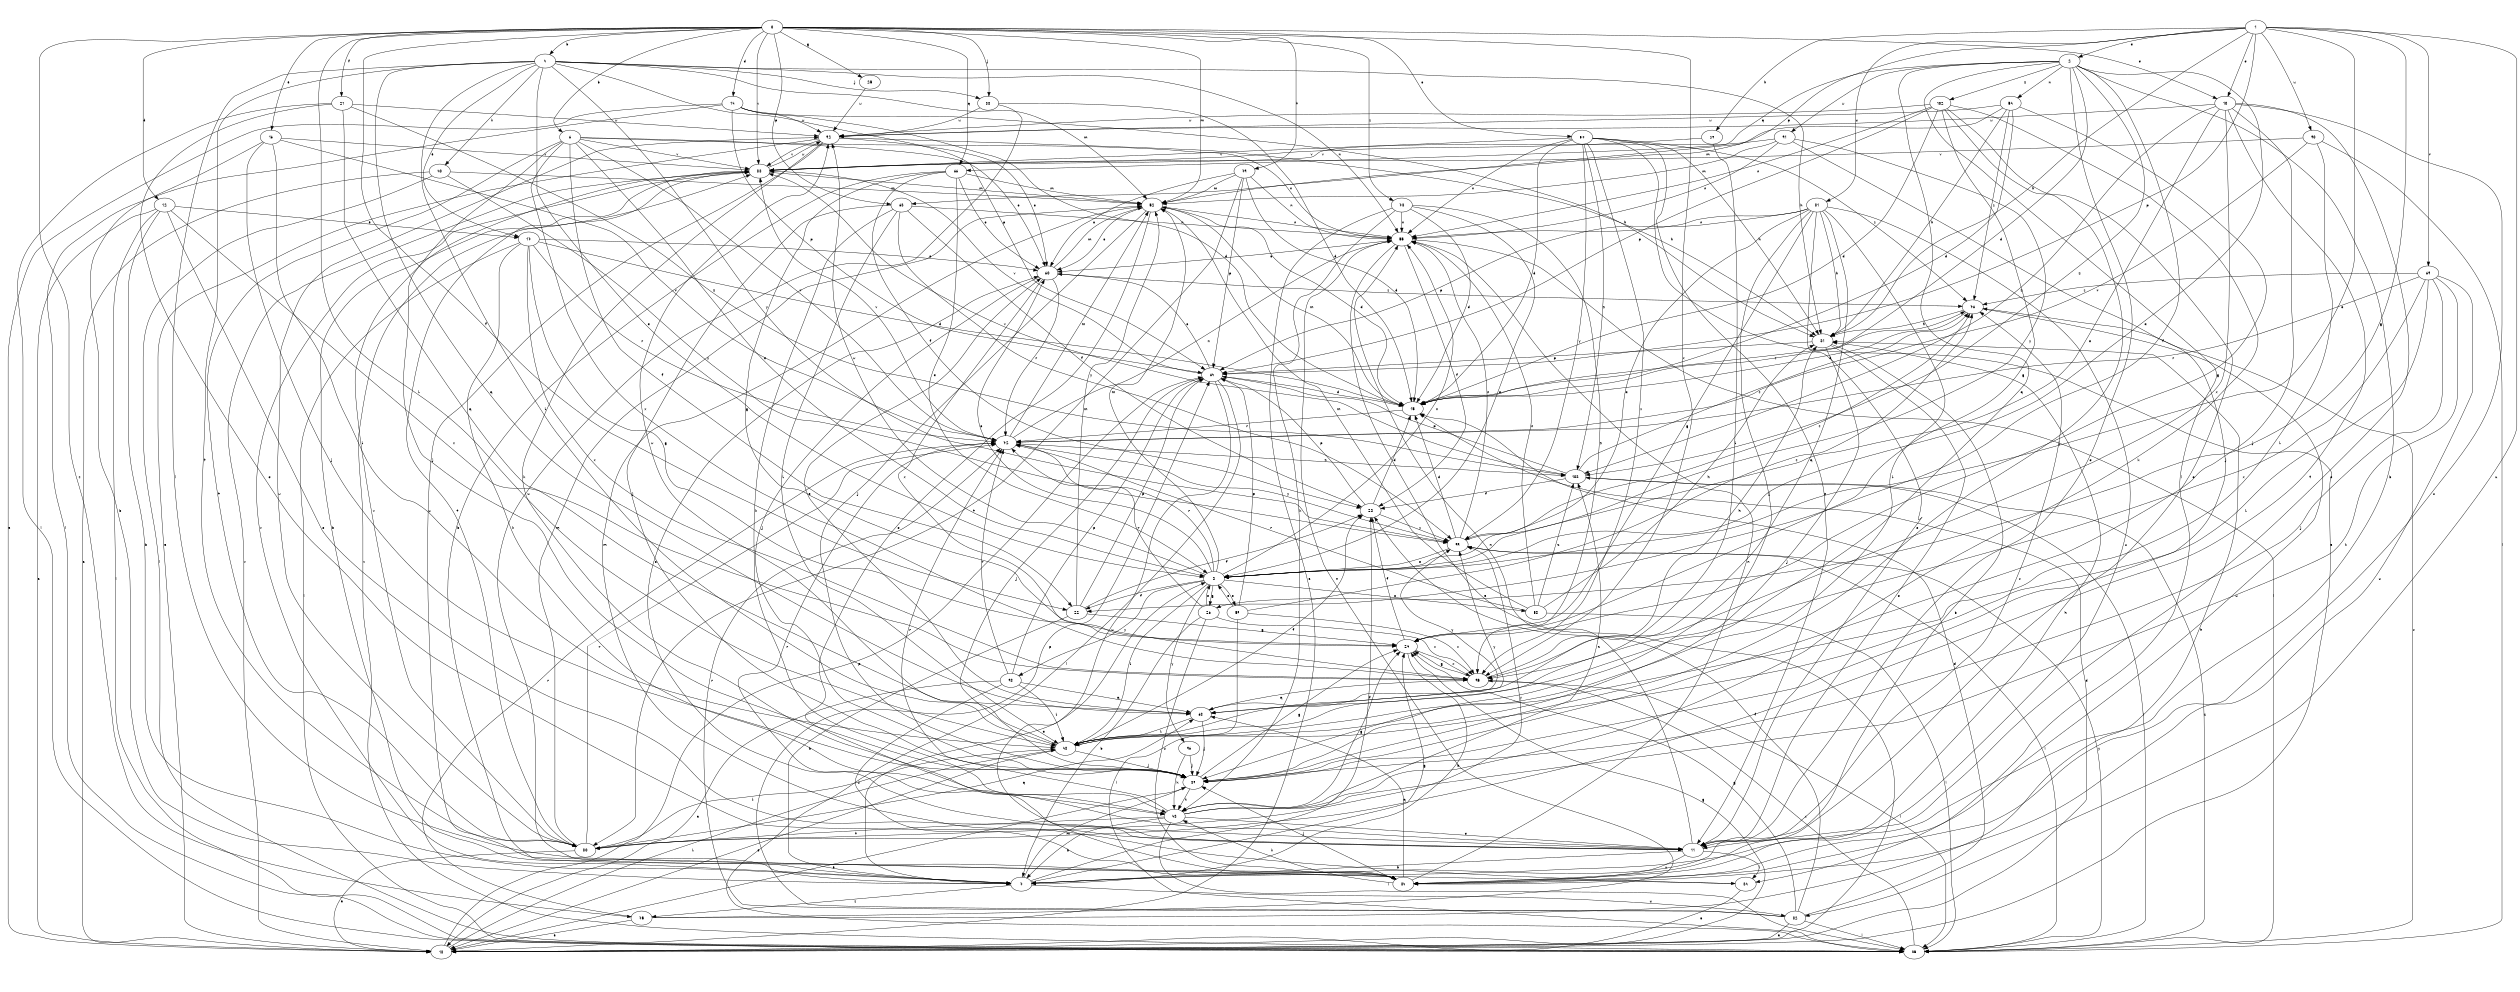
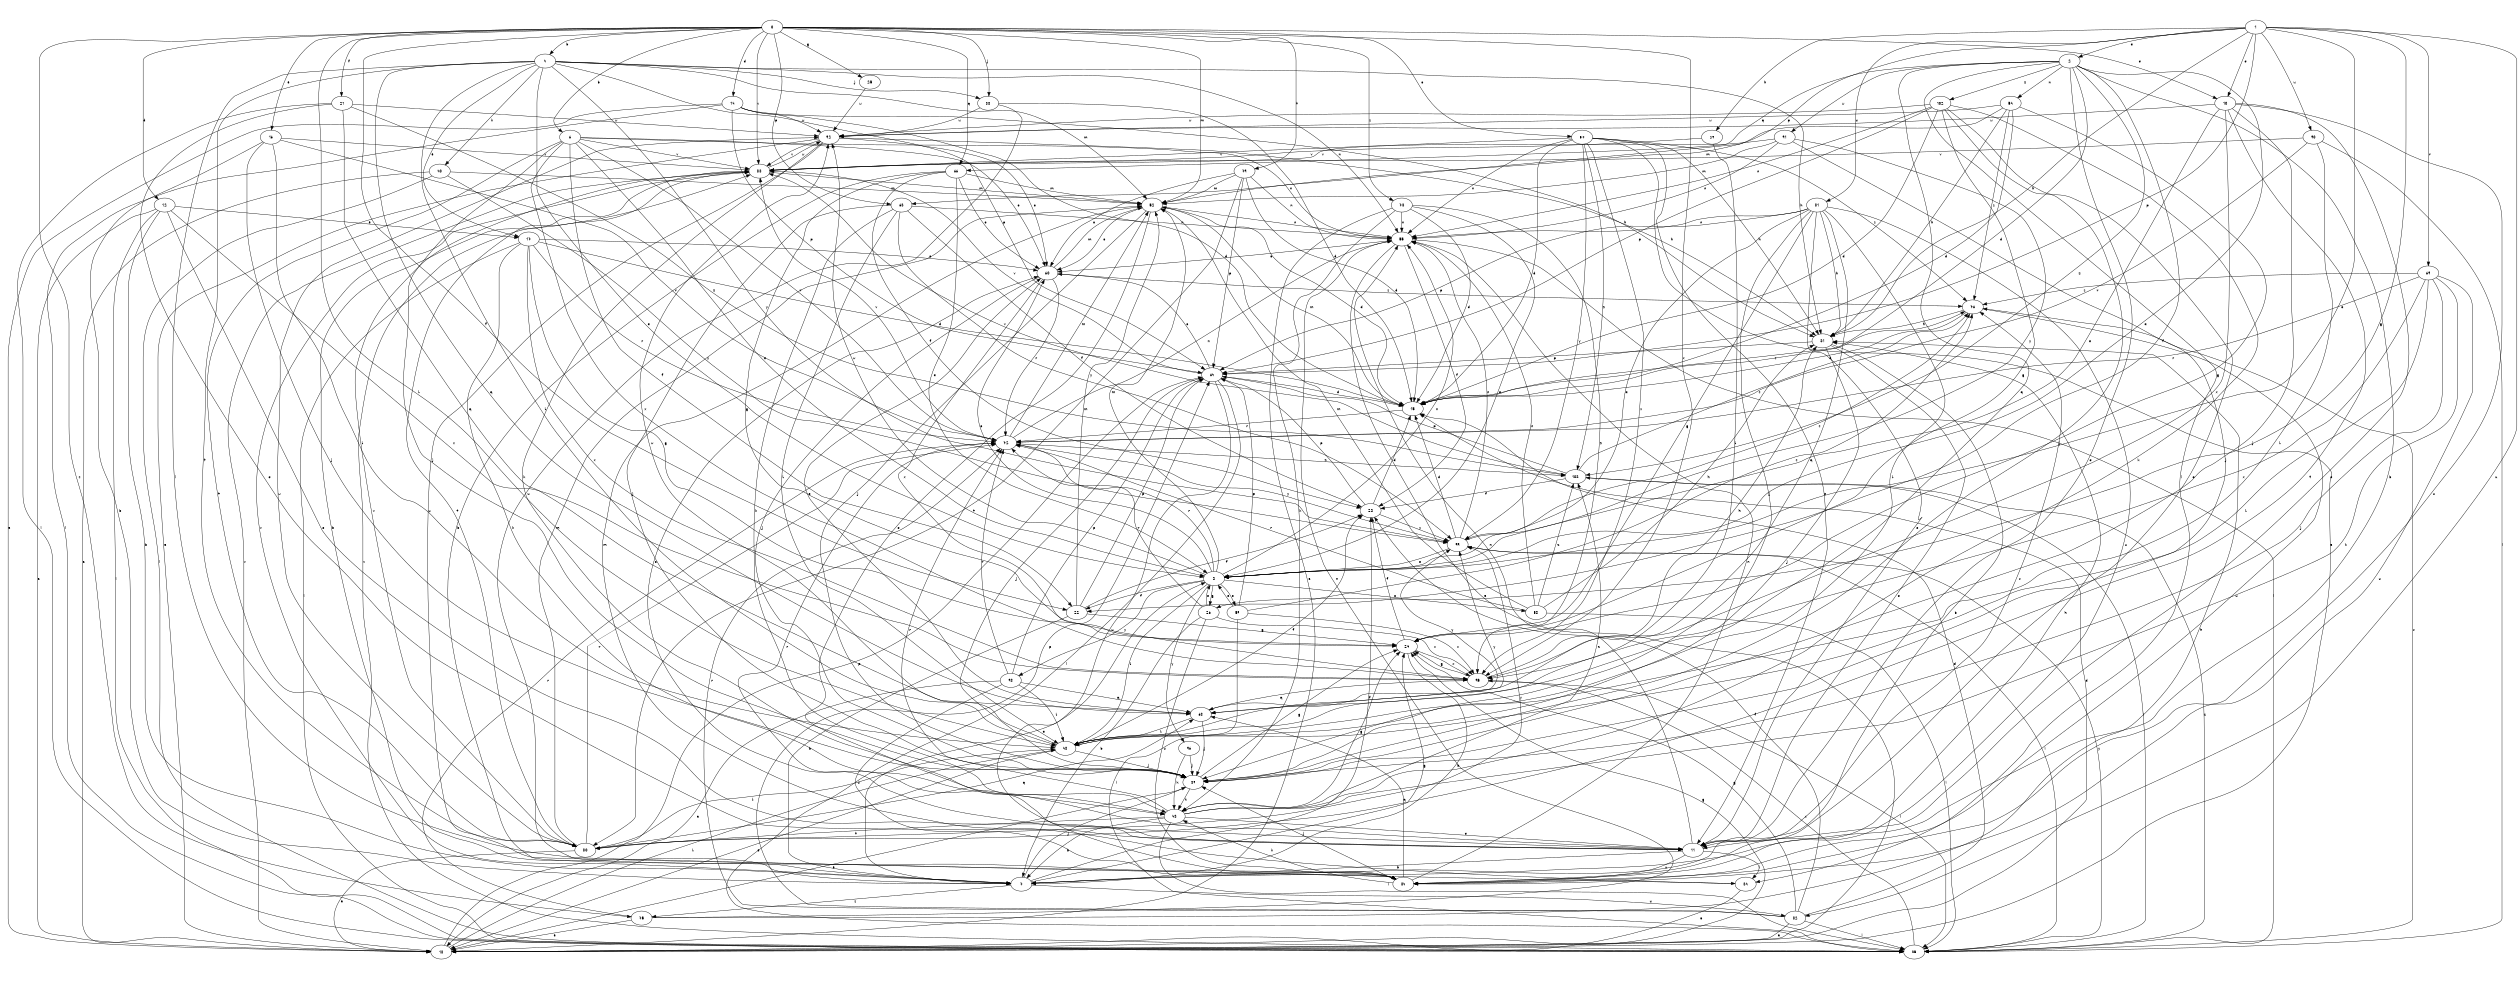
edge "10" -> "103": removed, label "z"
edge "7" -> "39": label "m" -> "j"
